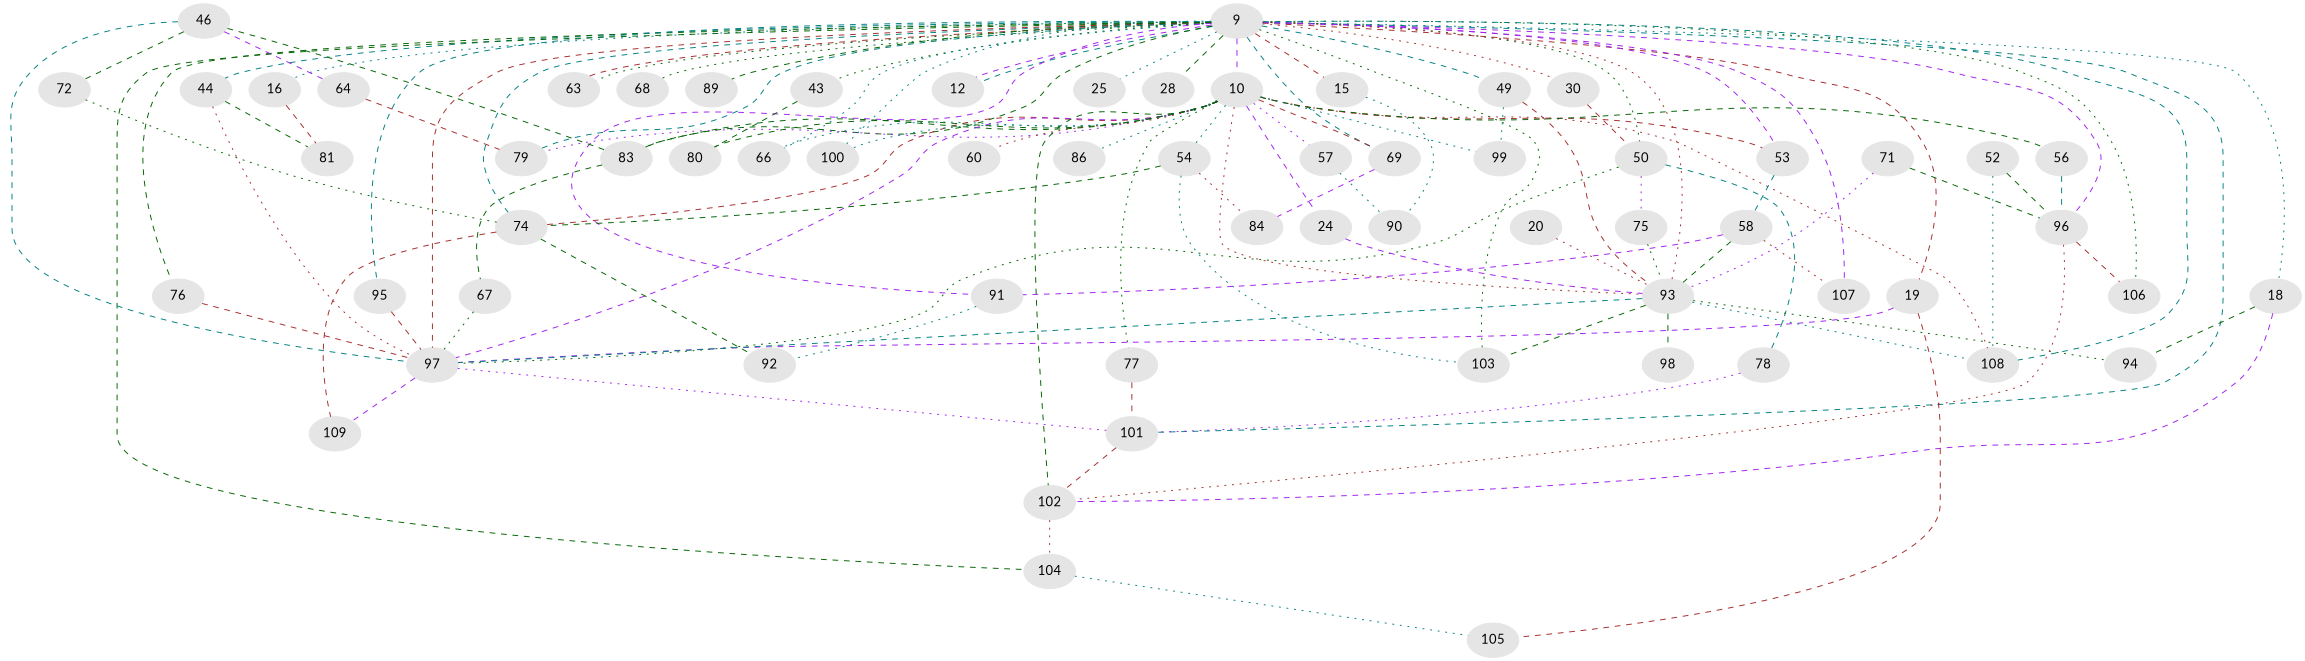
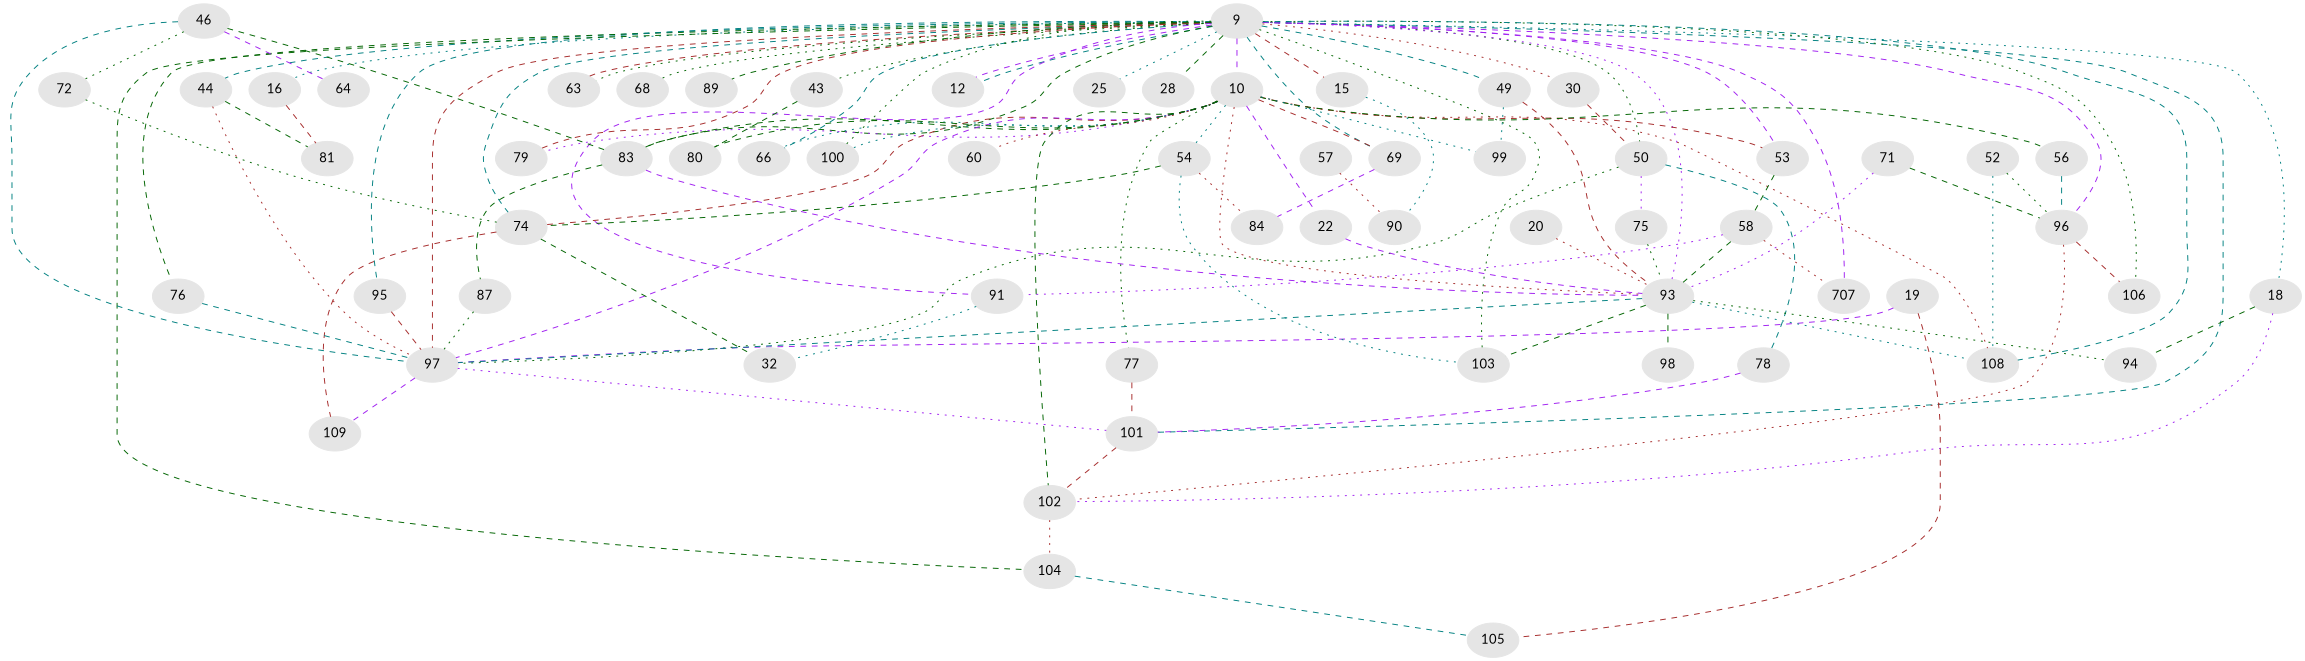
edge "46" -- "72": style dashed -> dotted
edge "9" -- "93": color brown -> purple
edge "9" -- "100": color teal -> darkgreen
edge "9" -- "19": removed
edge "9" -- "66": style dotted -> dashed
edge "9" -- "79": color teal -> brown
edge "64" -- "79": removed
edge "10" -- "57": removed
node "86": removed
edge "57" -- "90": color teal -> brown
edge "52" -- "96": style dashed -> dotted
edge "53" -- "58": color teal -> darkgreen
node "24": label "24" -> "22"
edge "83" -- "93": added
edge "58" -- "91": style dashed -> dotted
node "67": label "67" -> "87"
node "107": label "107" -> "707"
edge "76" -- "97": color brown -> teal
node "92": label "92" -> "32"
edge "78" -- "101": style dotted -> dashed
edge "18" -- "102": style dashed -> dotted
edge "104" -- "105": style dotted -> dashed
